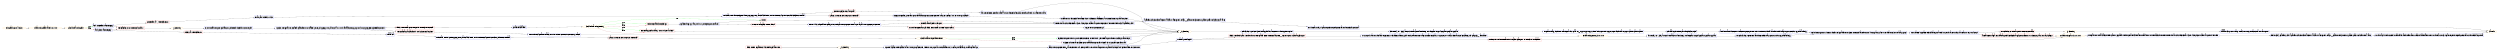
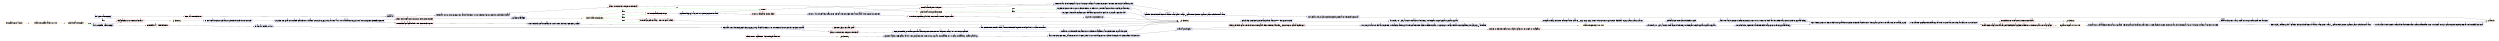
edge "Check boolean QuincyFlirt" -> "агов, рідня, маєш секунду?": now "Check boolean QuincyFlirt" -> "Мені здається, що ти хочеш щось спитати…"
